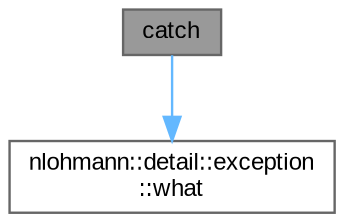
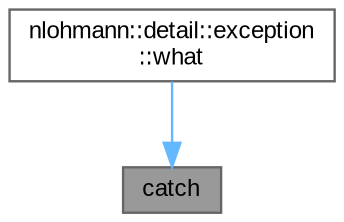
edge "catch" -> "nlohmann::detail::exception ::what": reversed
